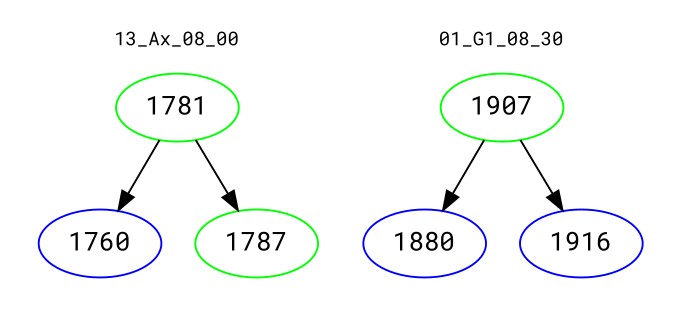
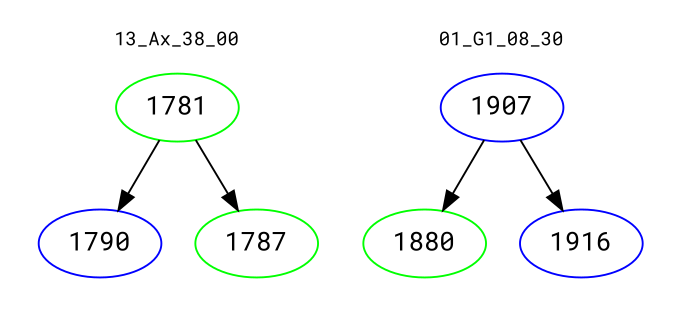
cluster "13_Ax_08_00": label "13_Ax_08_00" -> "13_Ax_38_00"
node "1907": color green -> blue
node "1760": label "1760" -> "1790"
node "1880": color blue -> green
